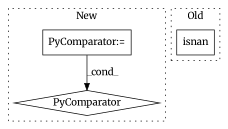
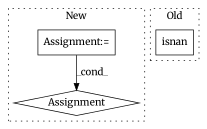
node "PyComparator:=": label "PyComparator:=" -> "Assignment:="
node "PyComparator": label "PyComparator" -> "Assignment"
